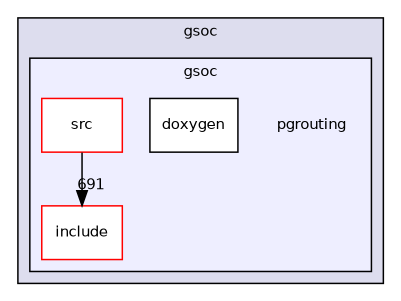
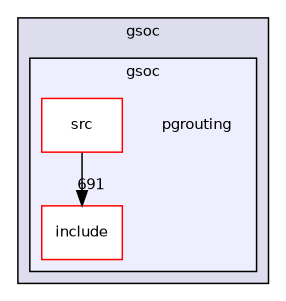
node "doxygen": removed
